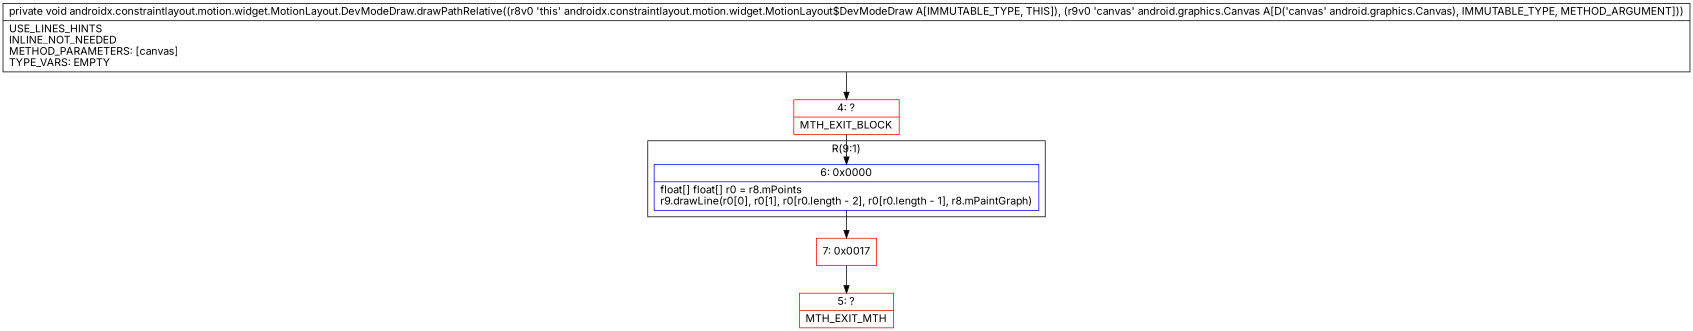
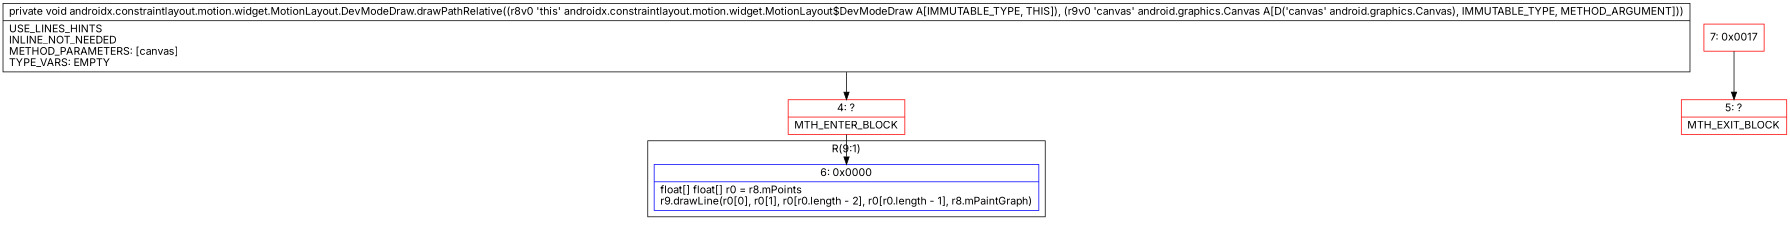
node "4: ?": text "MTH_EXIT_BLOCK" -> "MTH_ENTER_BLOCK"
edge "6: 0x0000" -> "7: 0x0017": removed
node "5: ?": text "MTH_EXIT_MTH" -> "MTH_EXIT_BLOCK"
